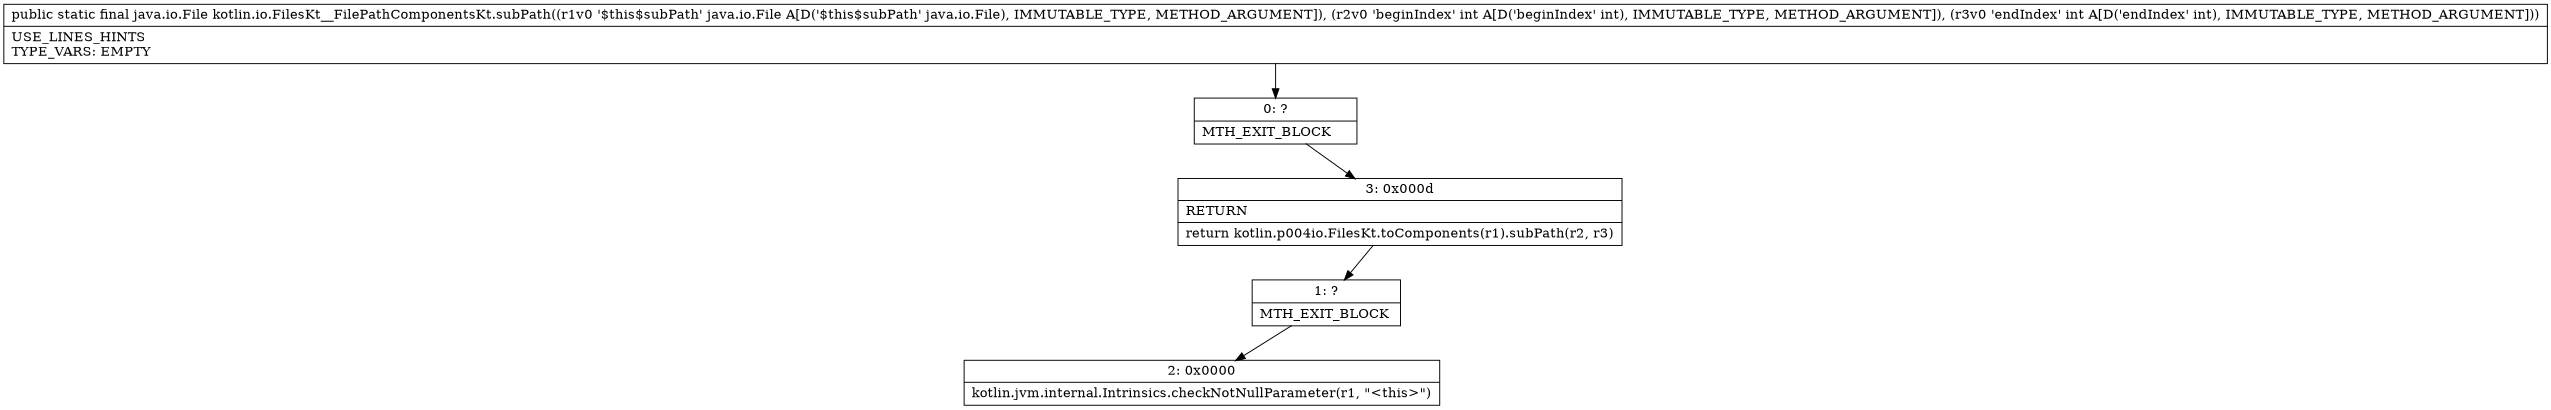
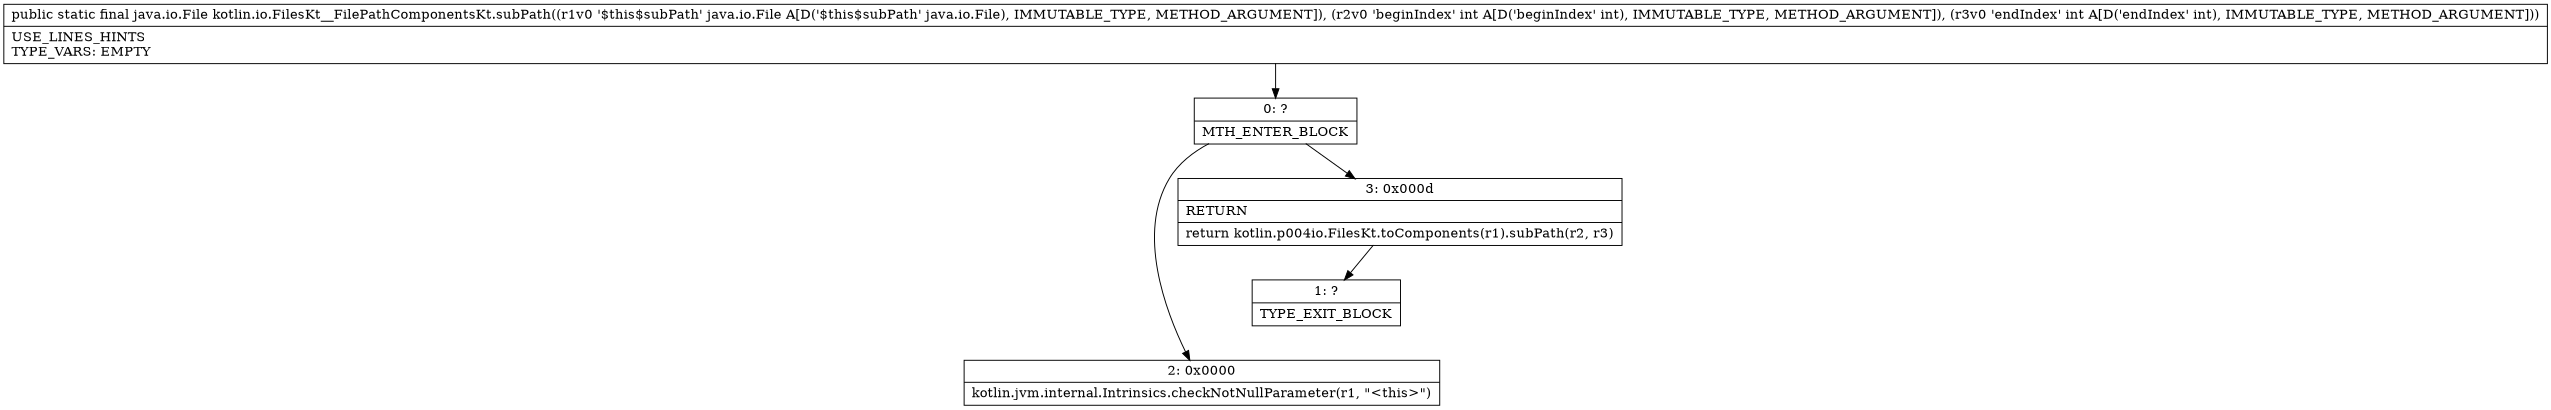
node "0: ?": text "MTH_EXIT_BLOCK" -> "MTH_ENTER_BLOCK"
node "1: ?": text "MTH_EXIT_BLOCK" -> "TYPE_EXIT_BLOCK"
edge "1: ?" -> "2: 0x0000": now "0: ?" -> "2: 0x0000"
